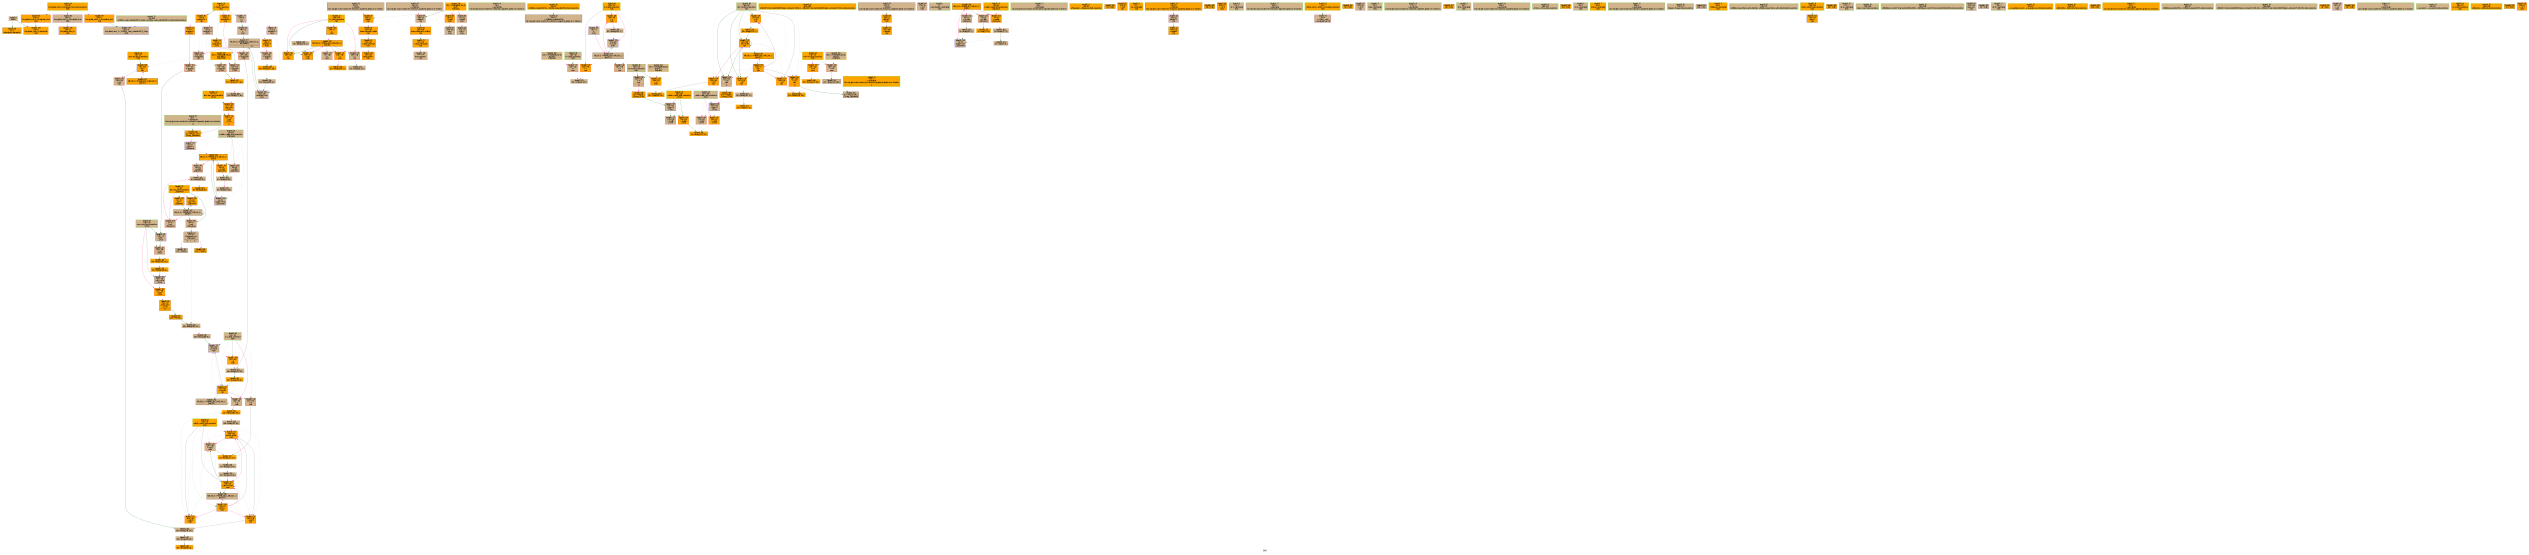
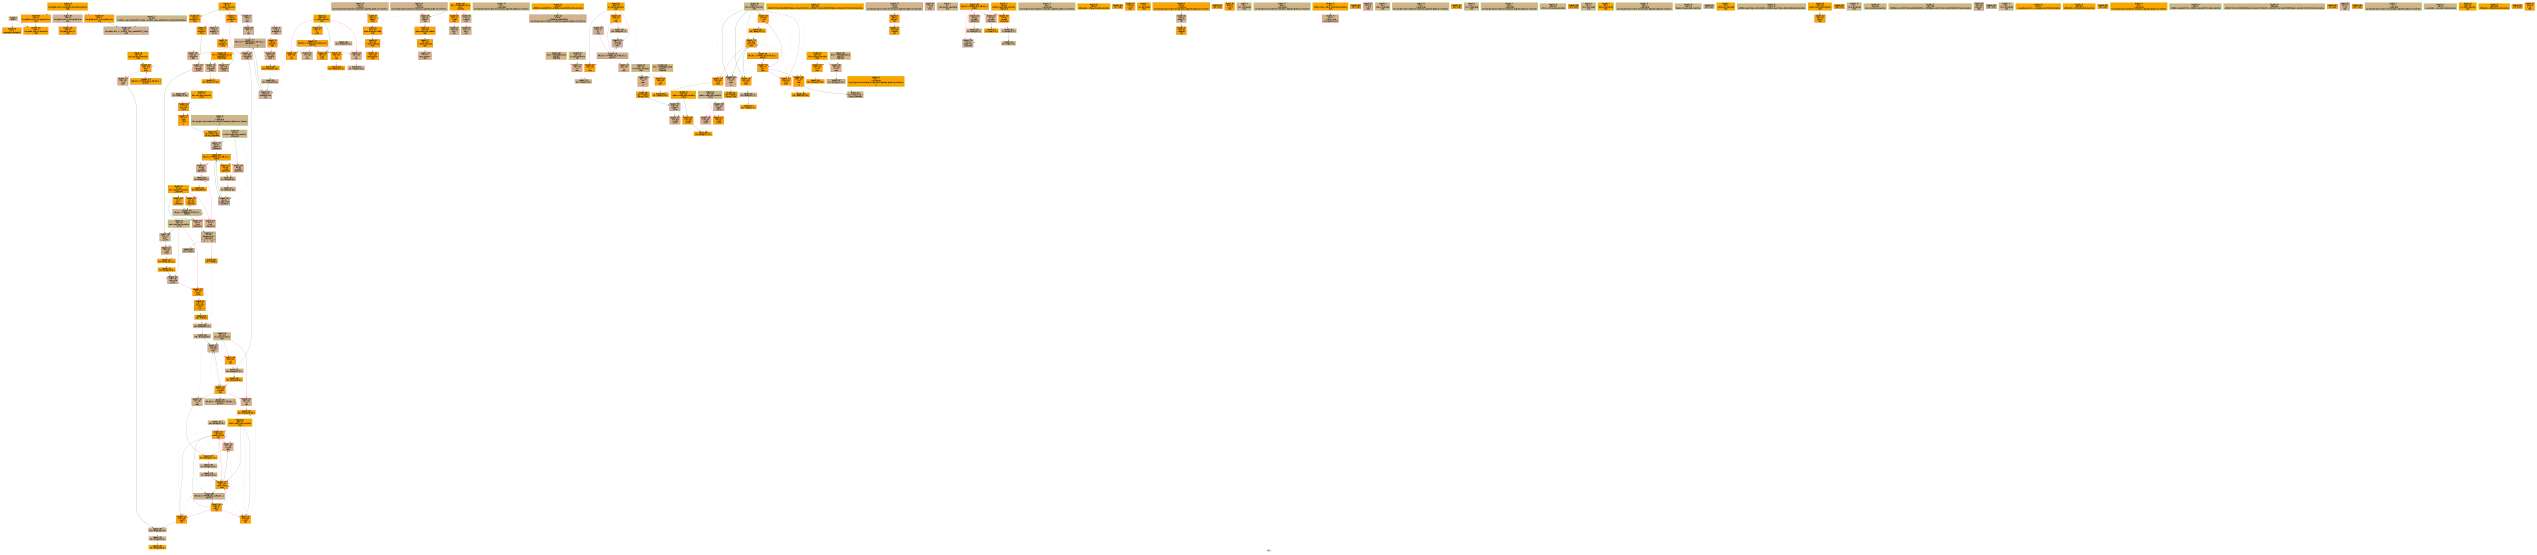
edge "NodeID: 64" -> "NodeID: 241": now "NodeID: 340" -> "NodeID: 241"
